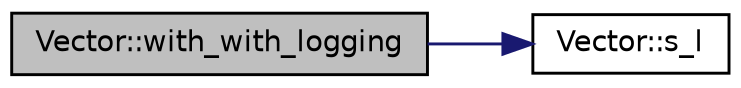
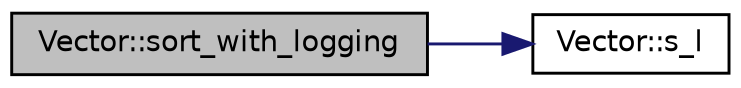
node "Vector::with_with_logging": label "Vector::with_with_logging" -> "Vector::sort_with_logging"
